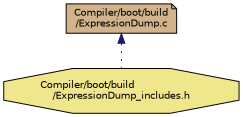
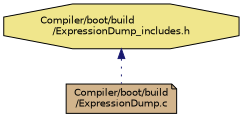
edge "Compiler/boot/build /ExpressionDump_includes.h" -> "Compiler/boot/build /ExpressionDump.c": reversed
